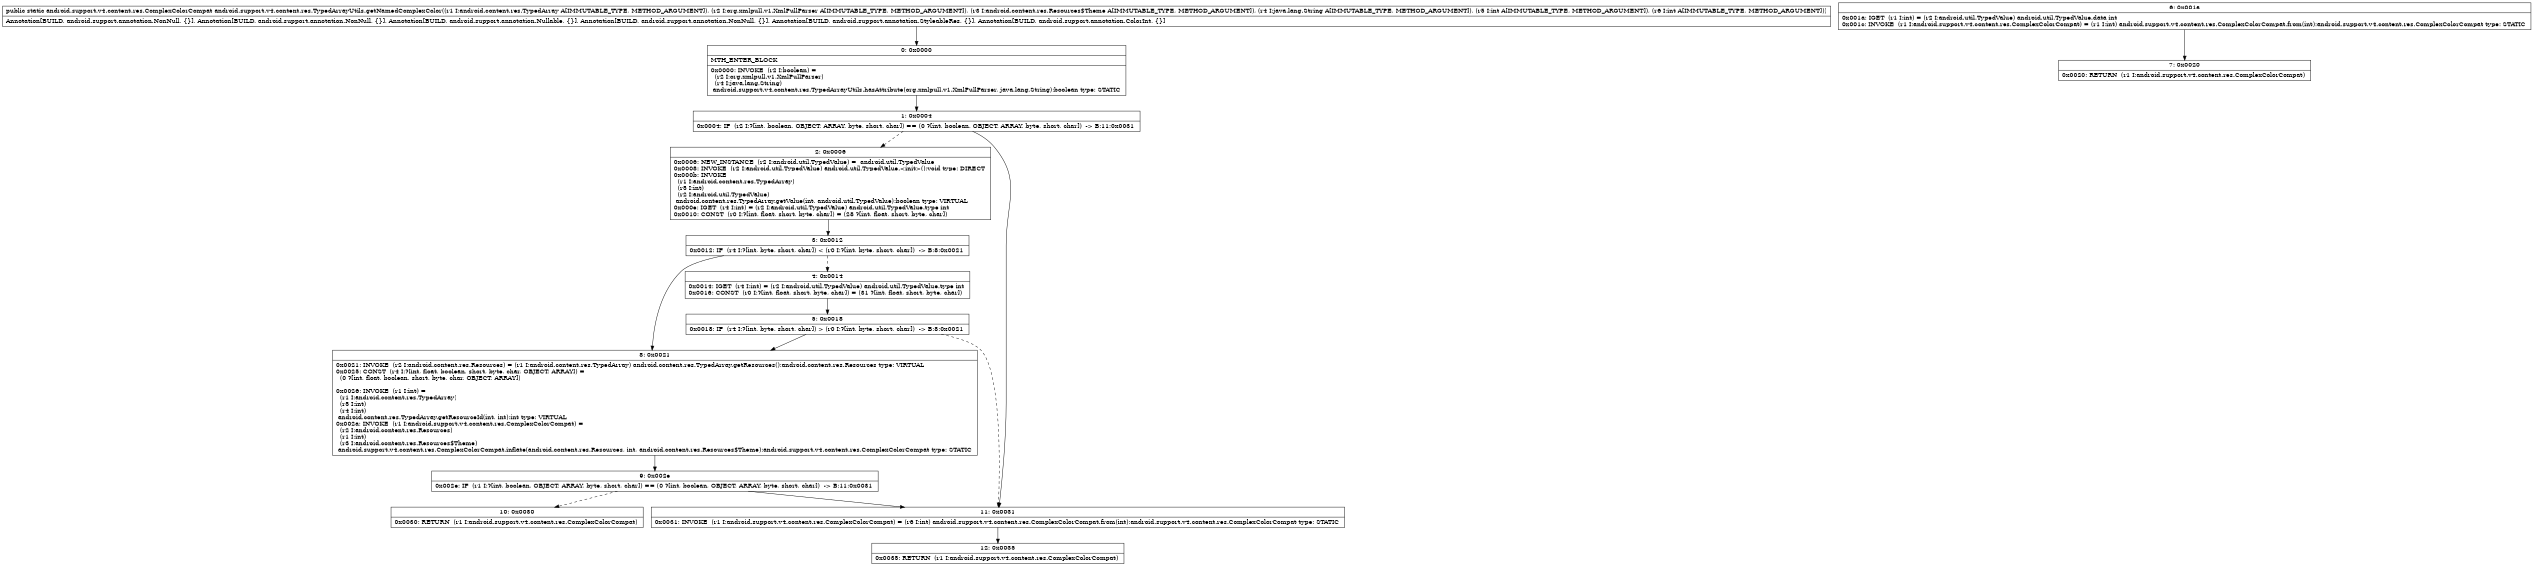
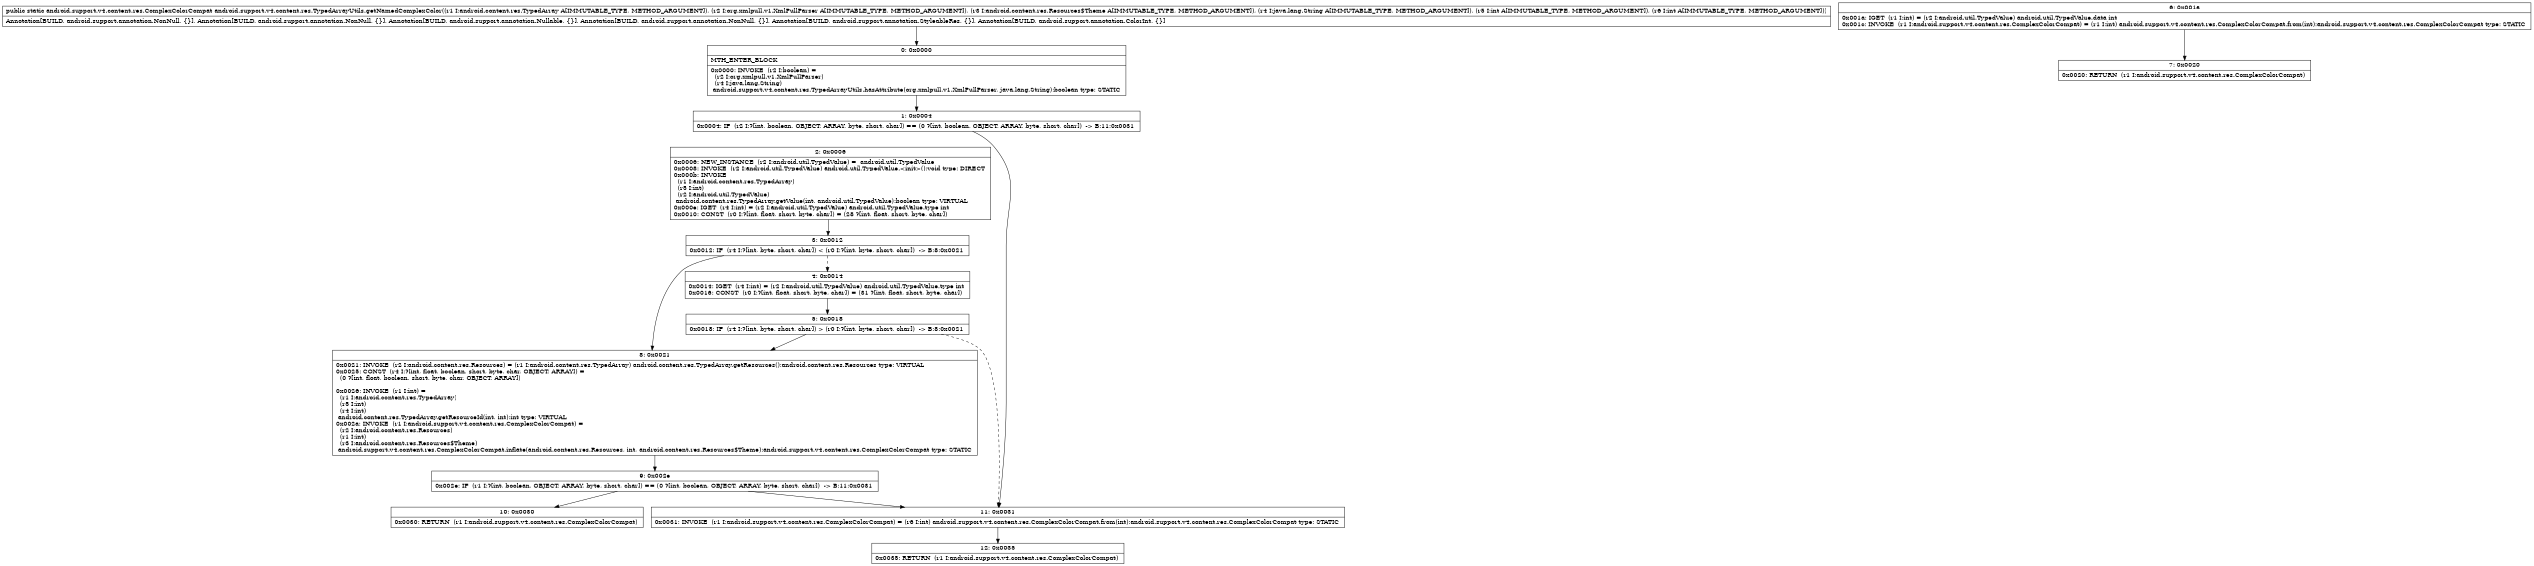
edge "1: 0x0004" -> "2: 0x0006": removed
edge "9: 0x002e" -> "10: 0x0030": style dashed -> solid
